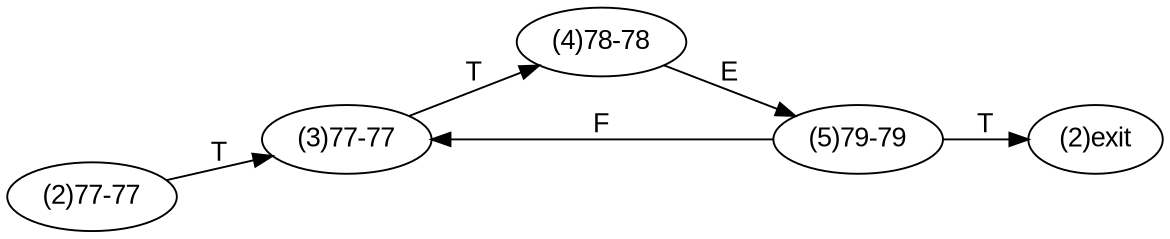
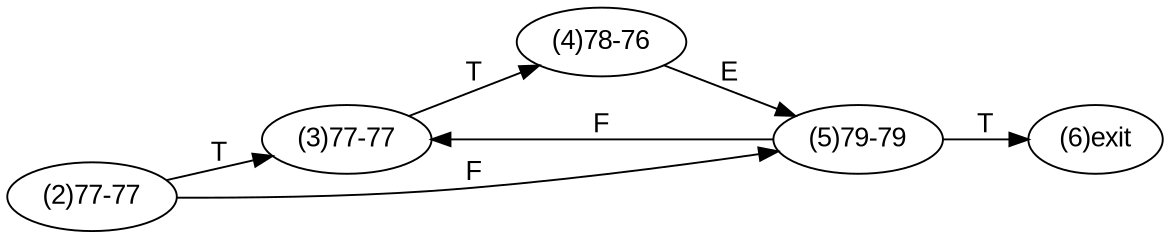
node "(4)78-78": label "(4)78-78" -> "(4)78-76"
node "(2)exit": label "(2)exit" -> "(6)exit"
edge "(2)77-77" -> "(5)79-79": added, label "F"
